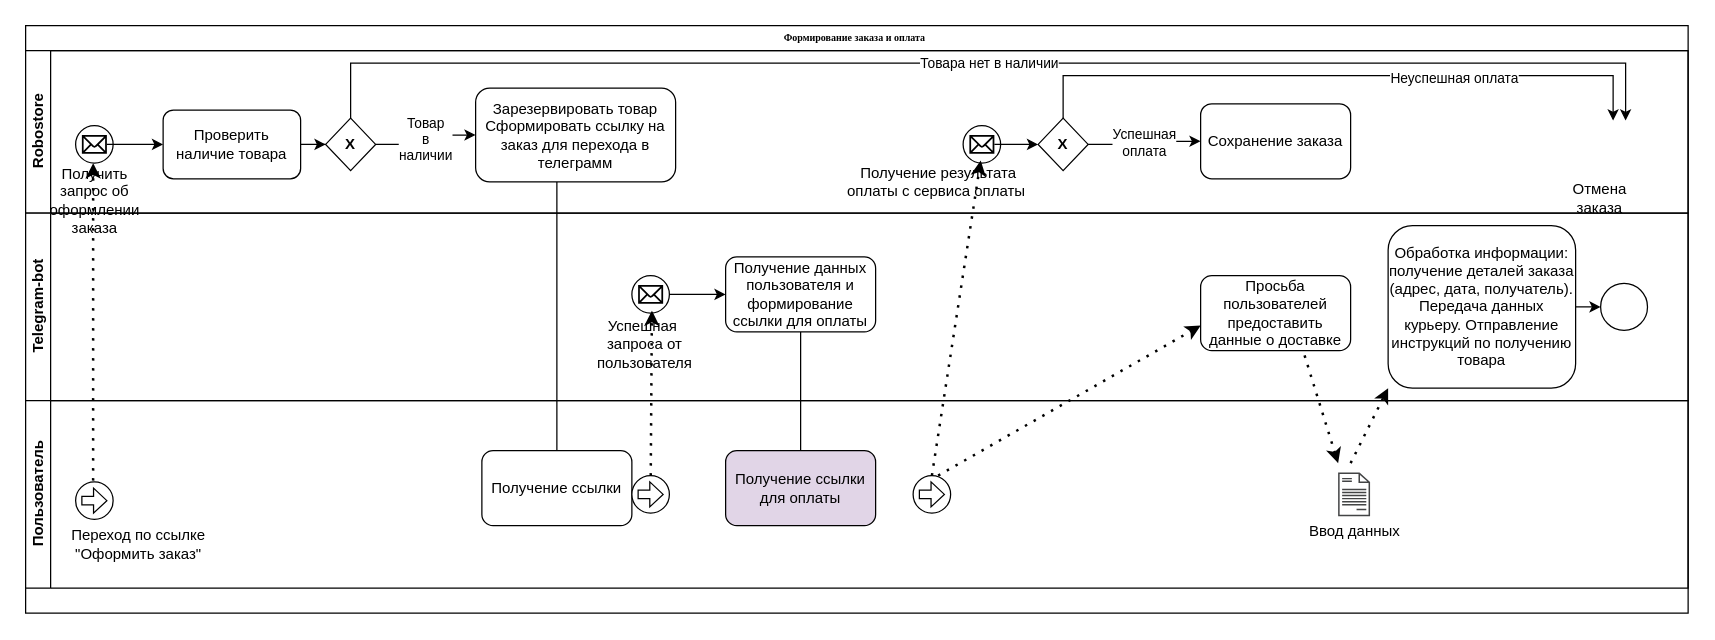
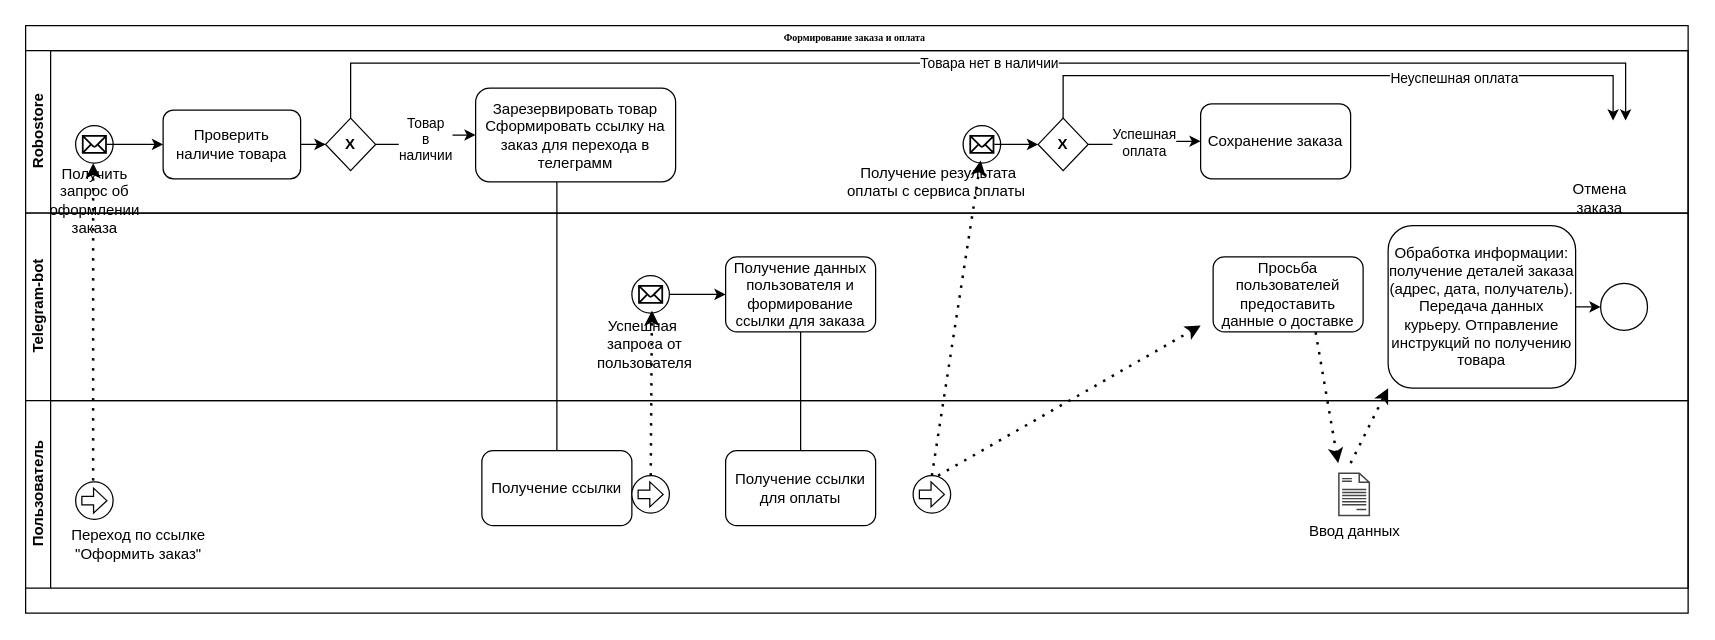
node "Получение данных пользователя и формирование ссылки для оплаты": label "Получение данных пользователя и формирование ссылки для оплаты" -> "Получение данных пользователя и формирование ссылки для заказа"
node "Просьба пользователей предоставить данные о доставке": moved (1276, 313) -> (1288, 294)
node "Получение ссылки для оплаты": fillcolor #e1d5e7 -> #ffffff
